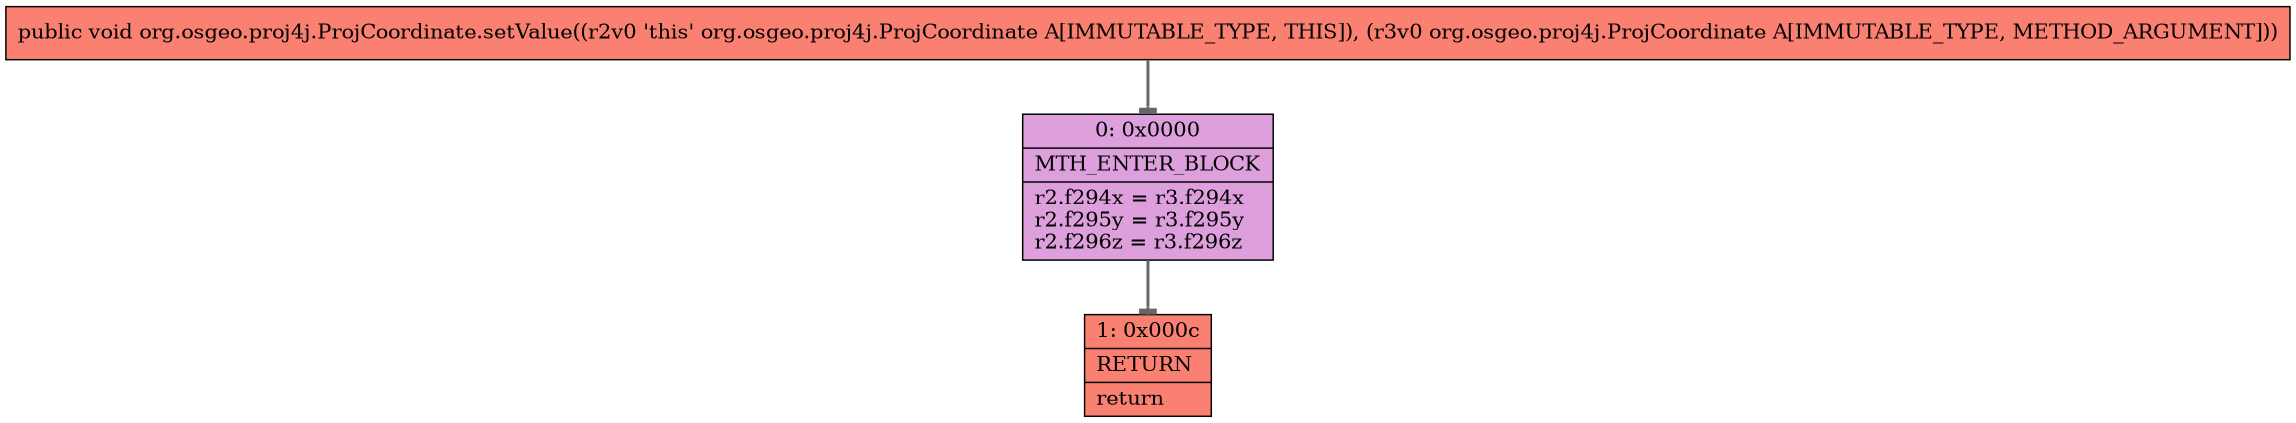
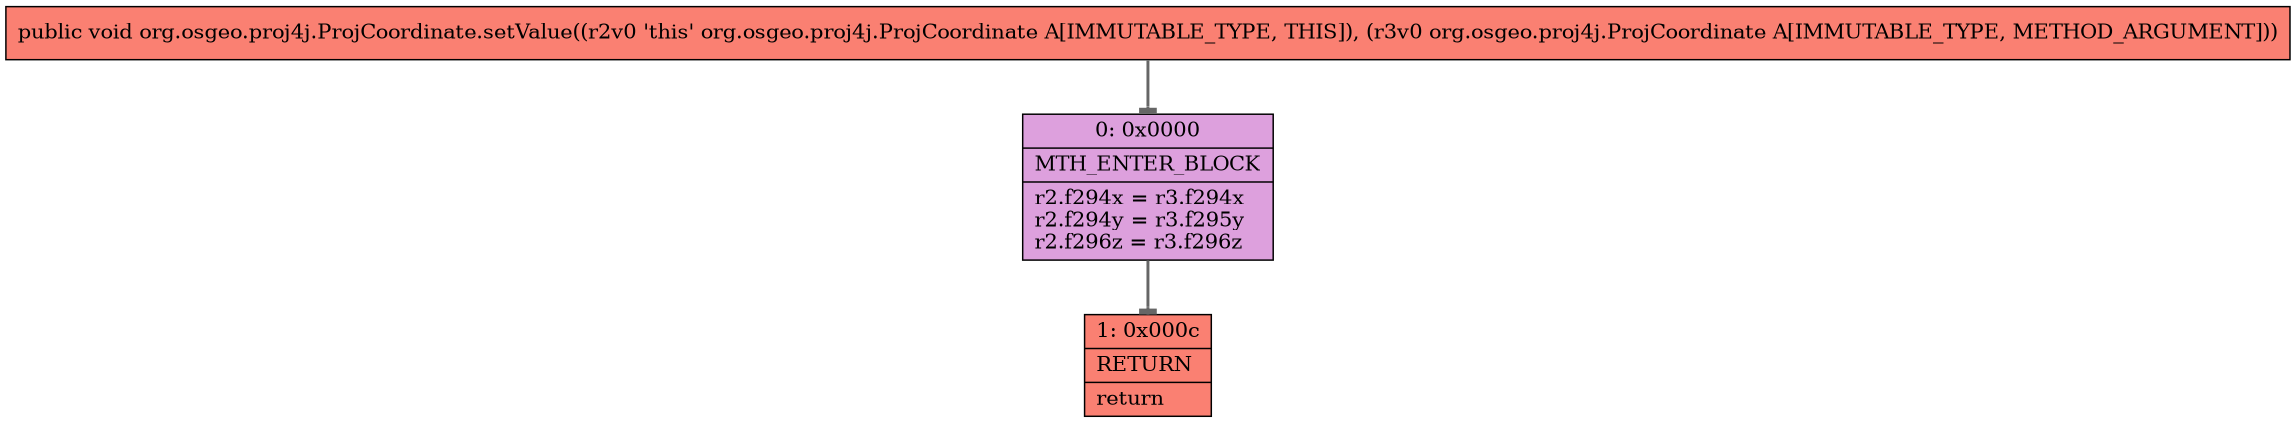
node "0: 0x0000": text "r2.f295y = r3.f295y" -> "r2.f294y = r3.f295y"
